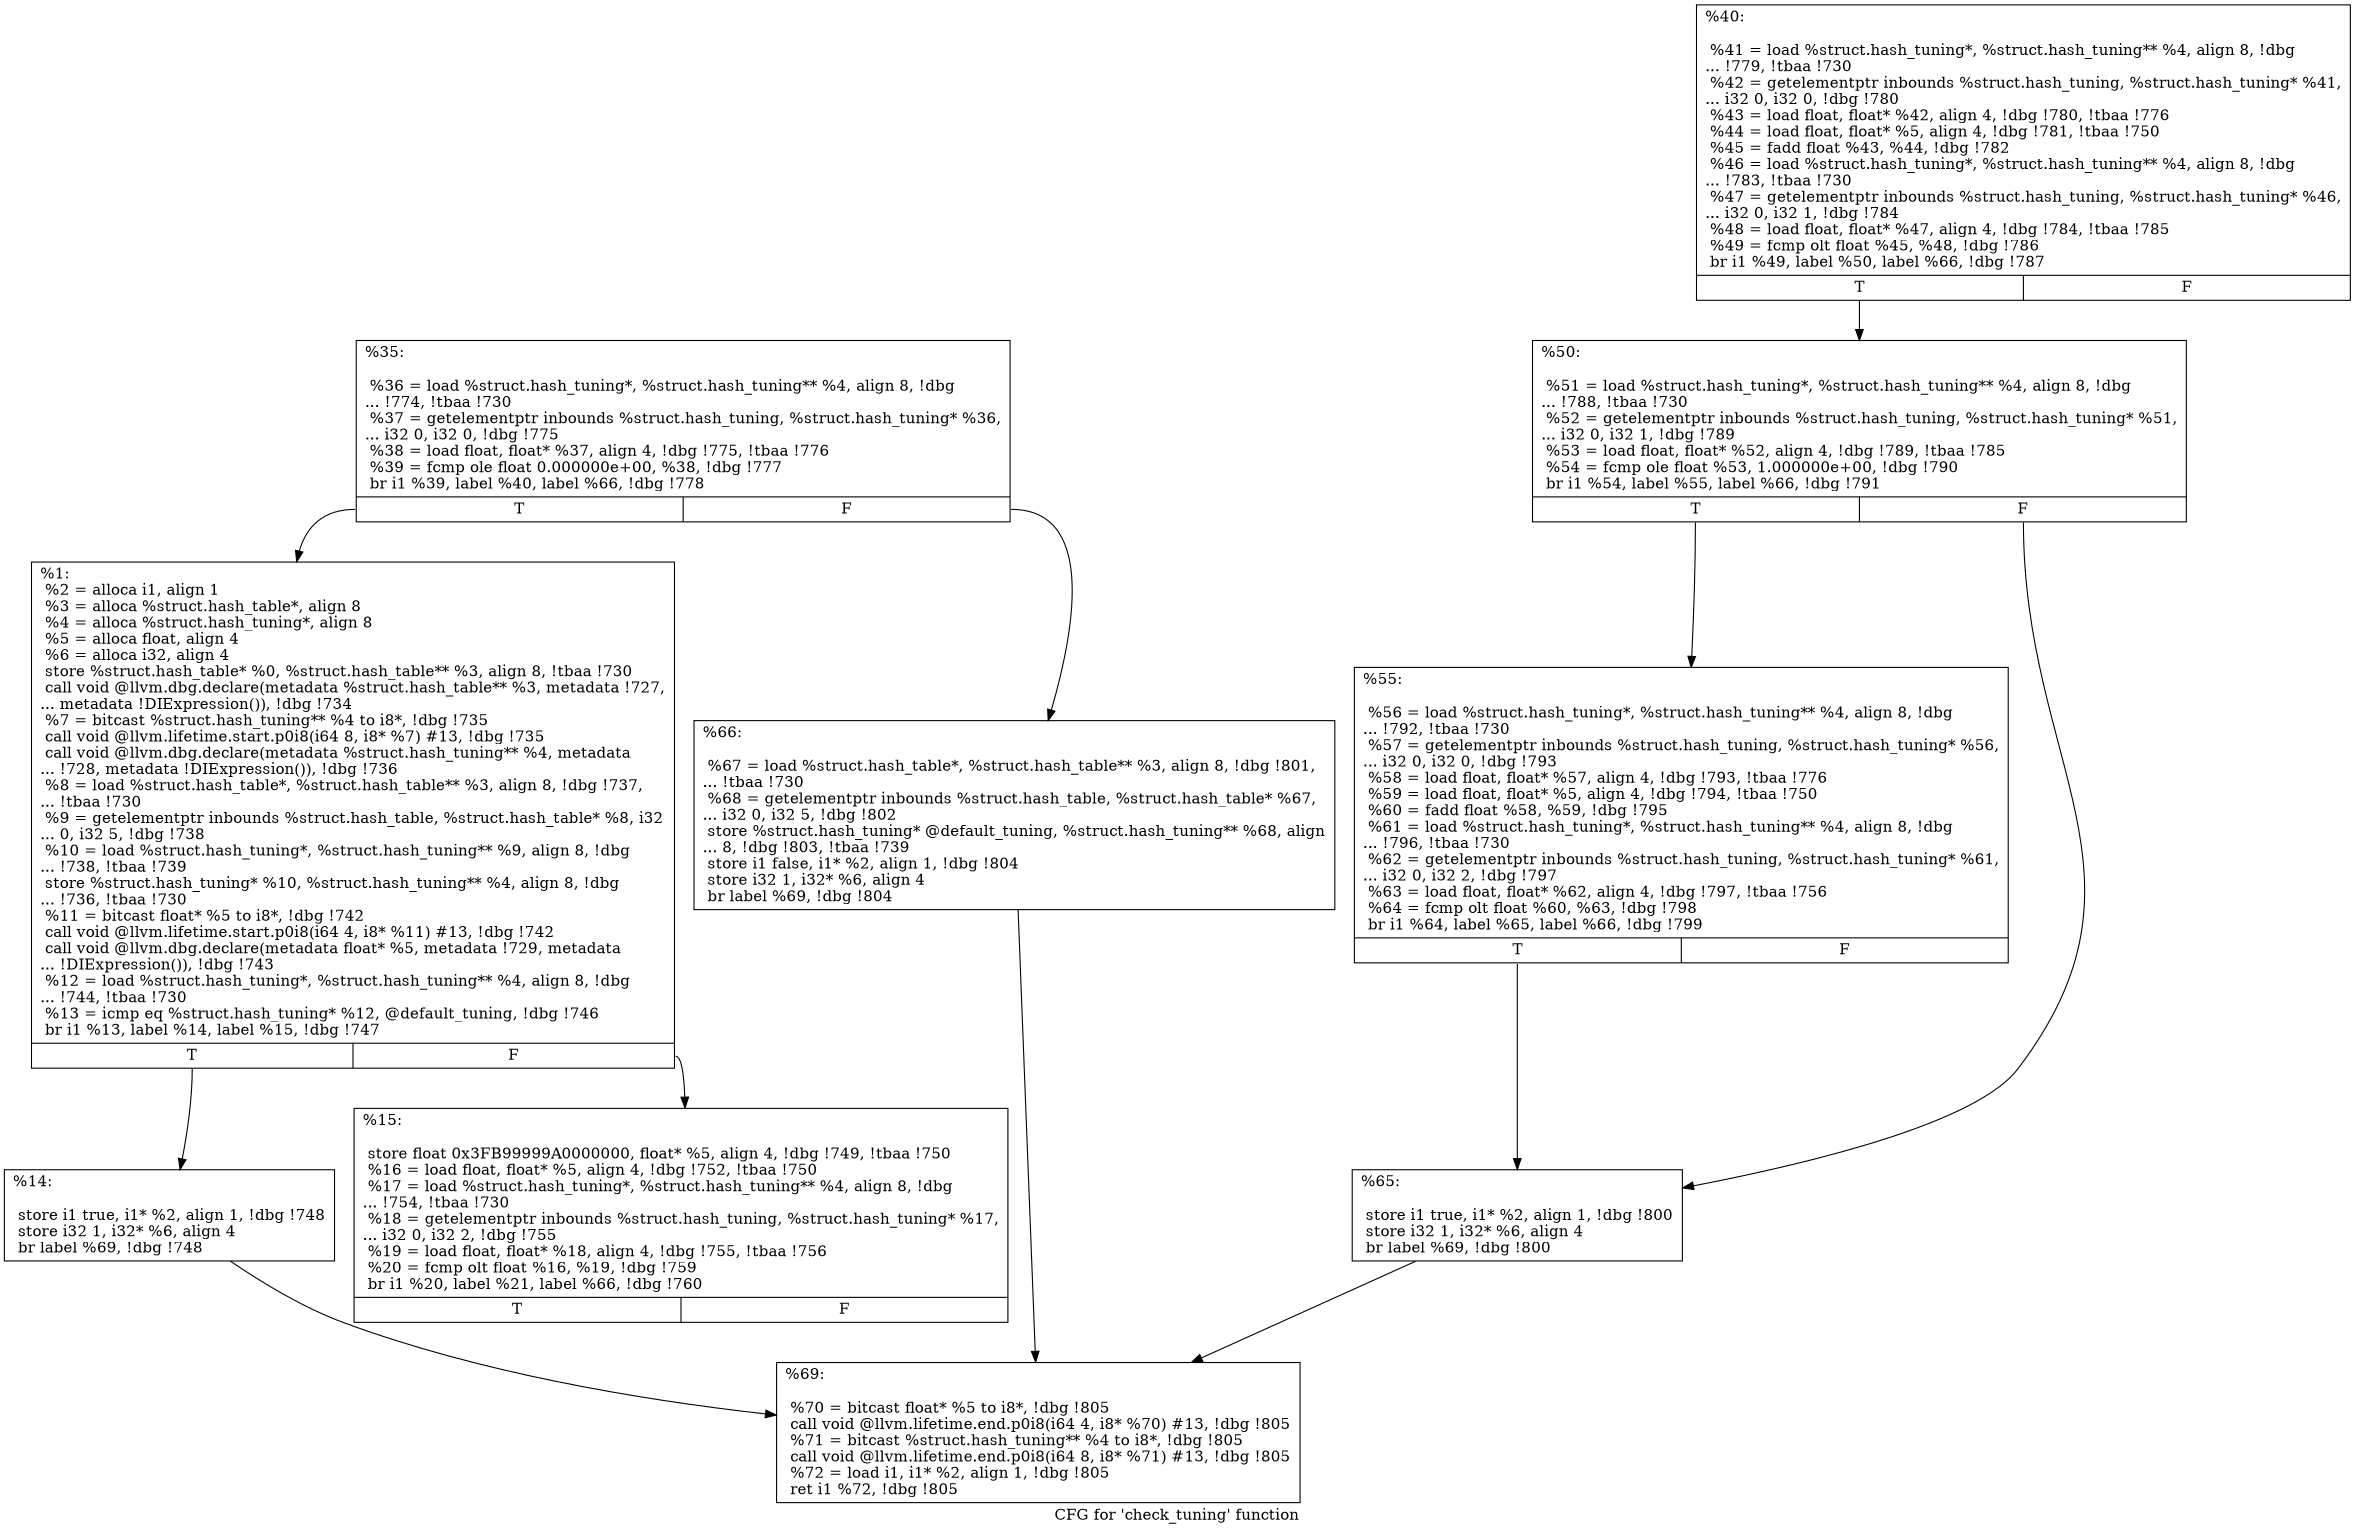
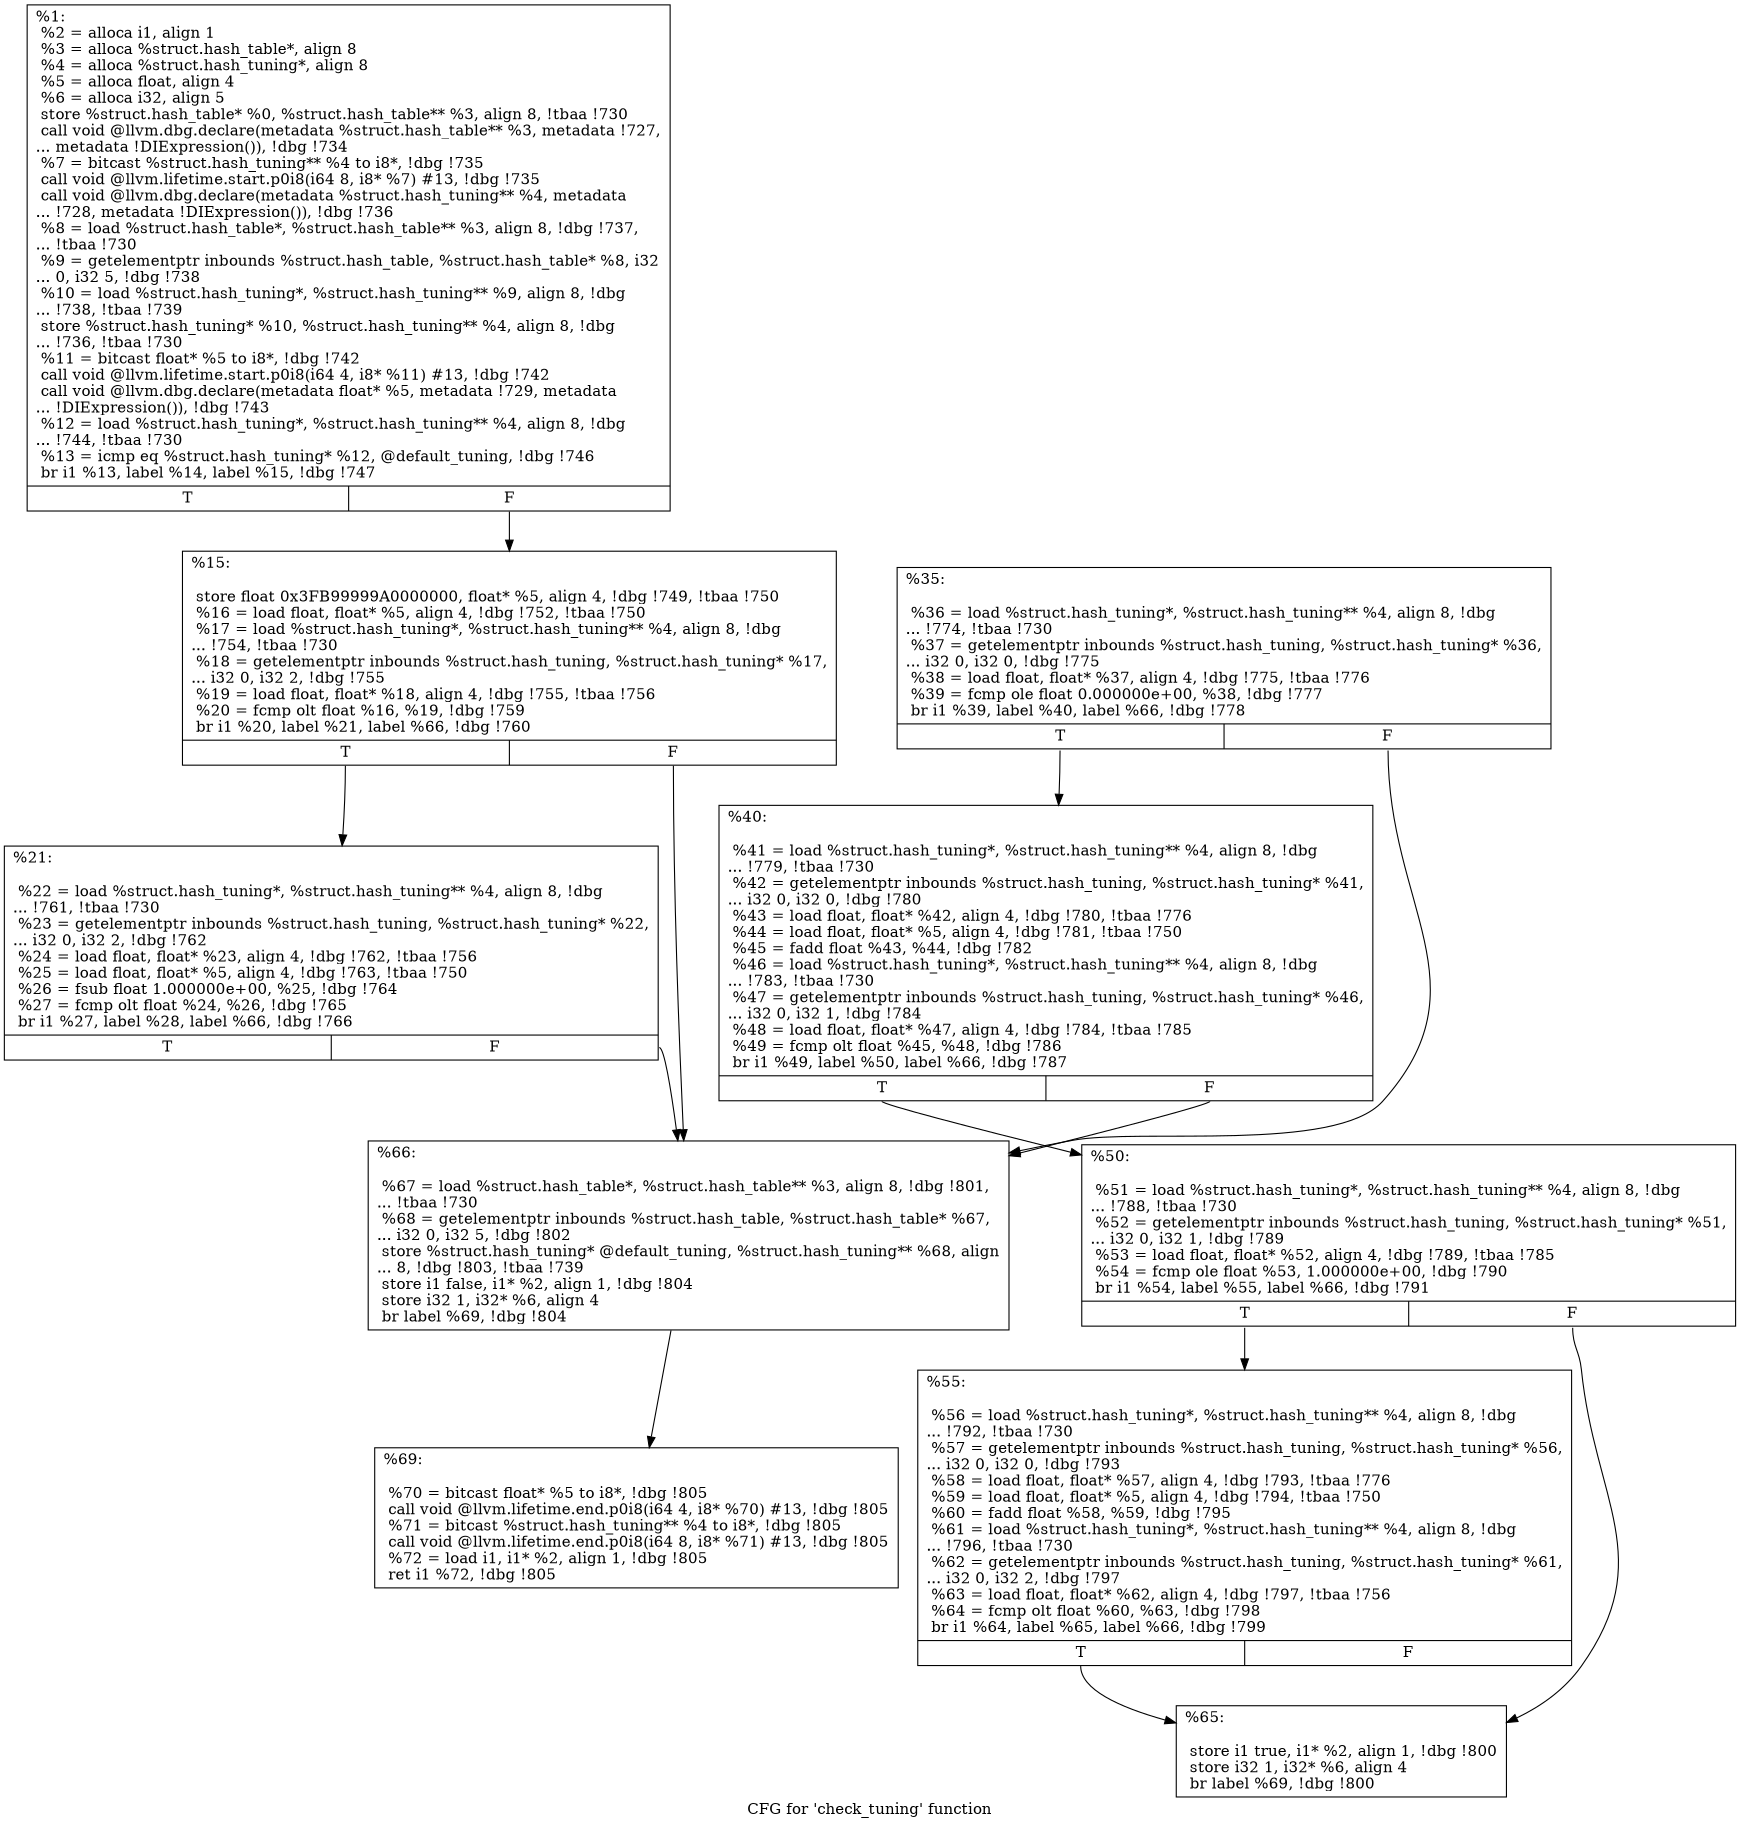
edge "%35:" -> "%1:": now "%35:" -> "%40:"
node "%1:": text "%6 = alloca i32, align 4" -> "%6 = alloca i32, align 5"
edge "%15:" -> "%66:": added
node "%21:": added
edge "%40:" -> "%66:": added
node "%14:": removed
edge "%65:" -> "%69:": removed
